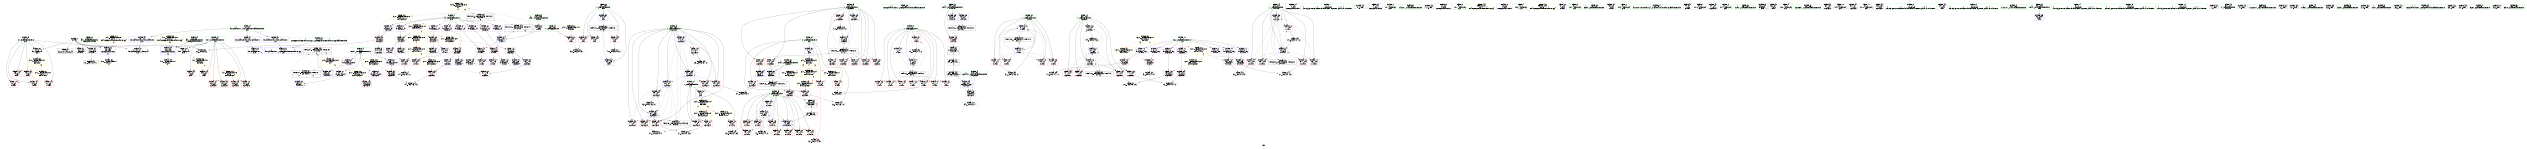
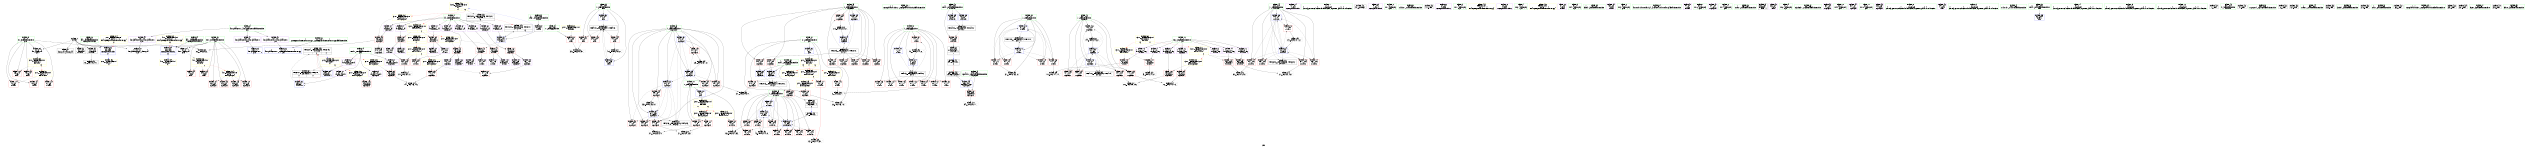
node "NodeID: 472": text "407 = PHI()" -> "407 = GLOBAL()"
node "NodeID: 80": text "_Z5arg" -> "_Z5checkv"
